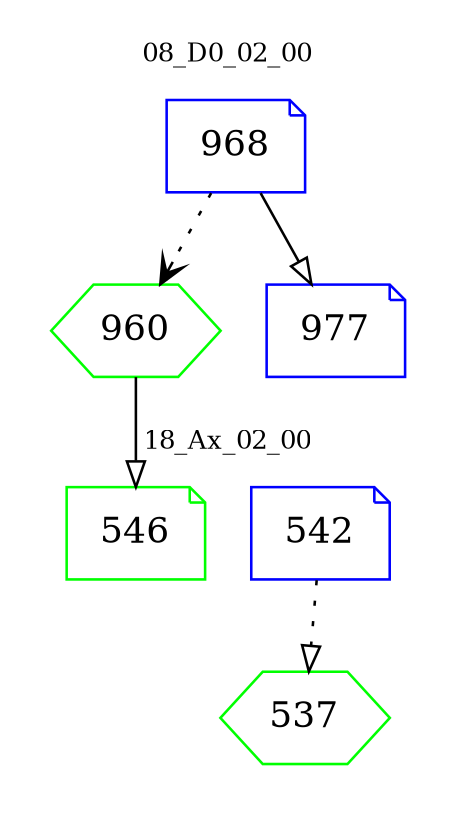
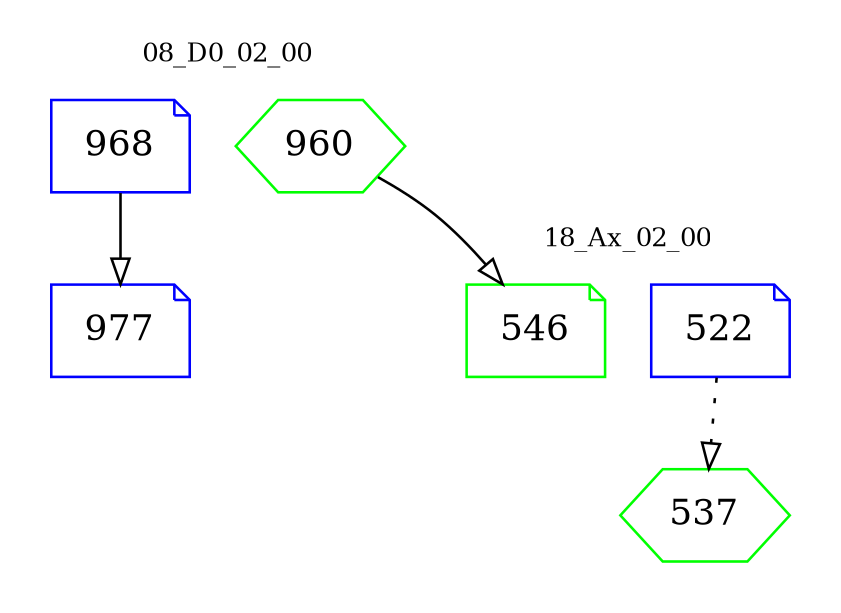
edge "968" -> "960": removed
node "542": label "542" -> "522"
